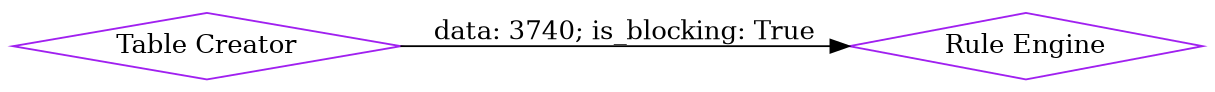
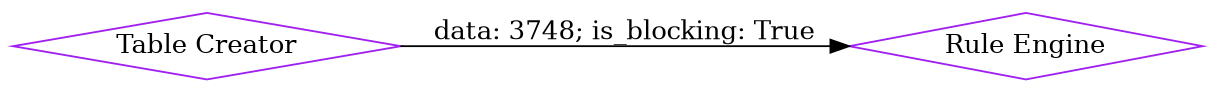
edge "Table Creator" -> "Rule Engine": label "data: 3740; is_blocking: True" -> "data: 3748; is_blocking: True"
